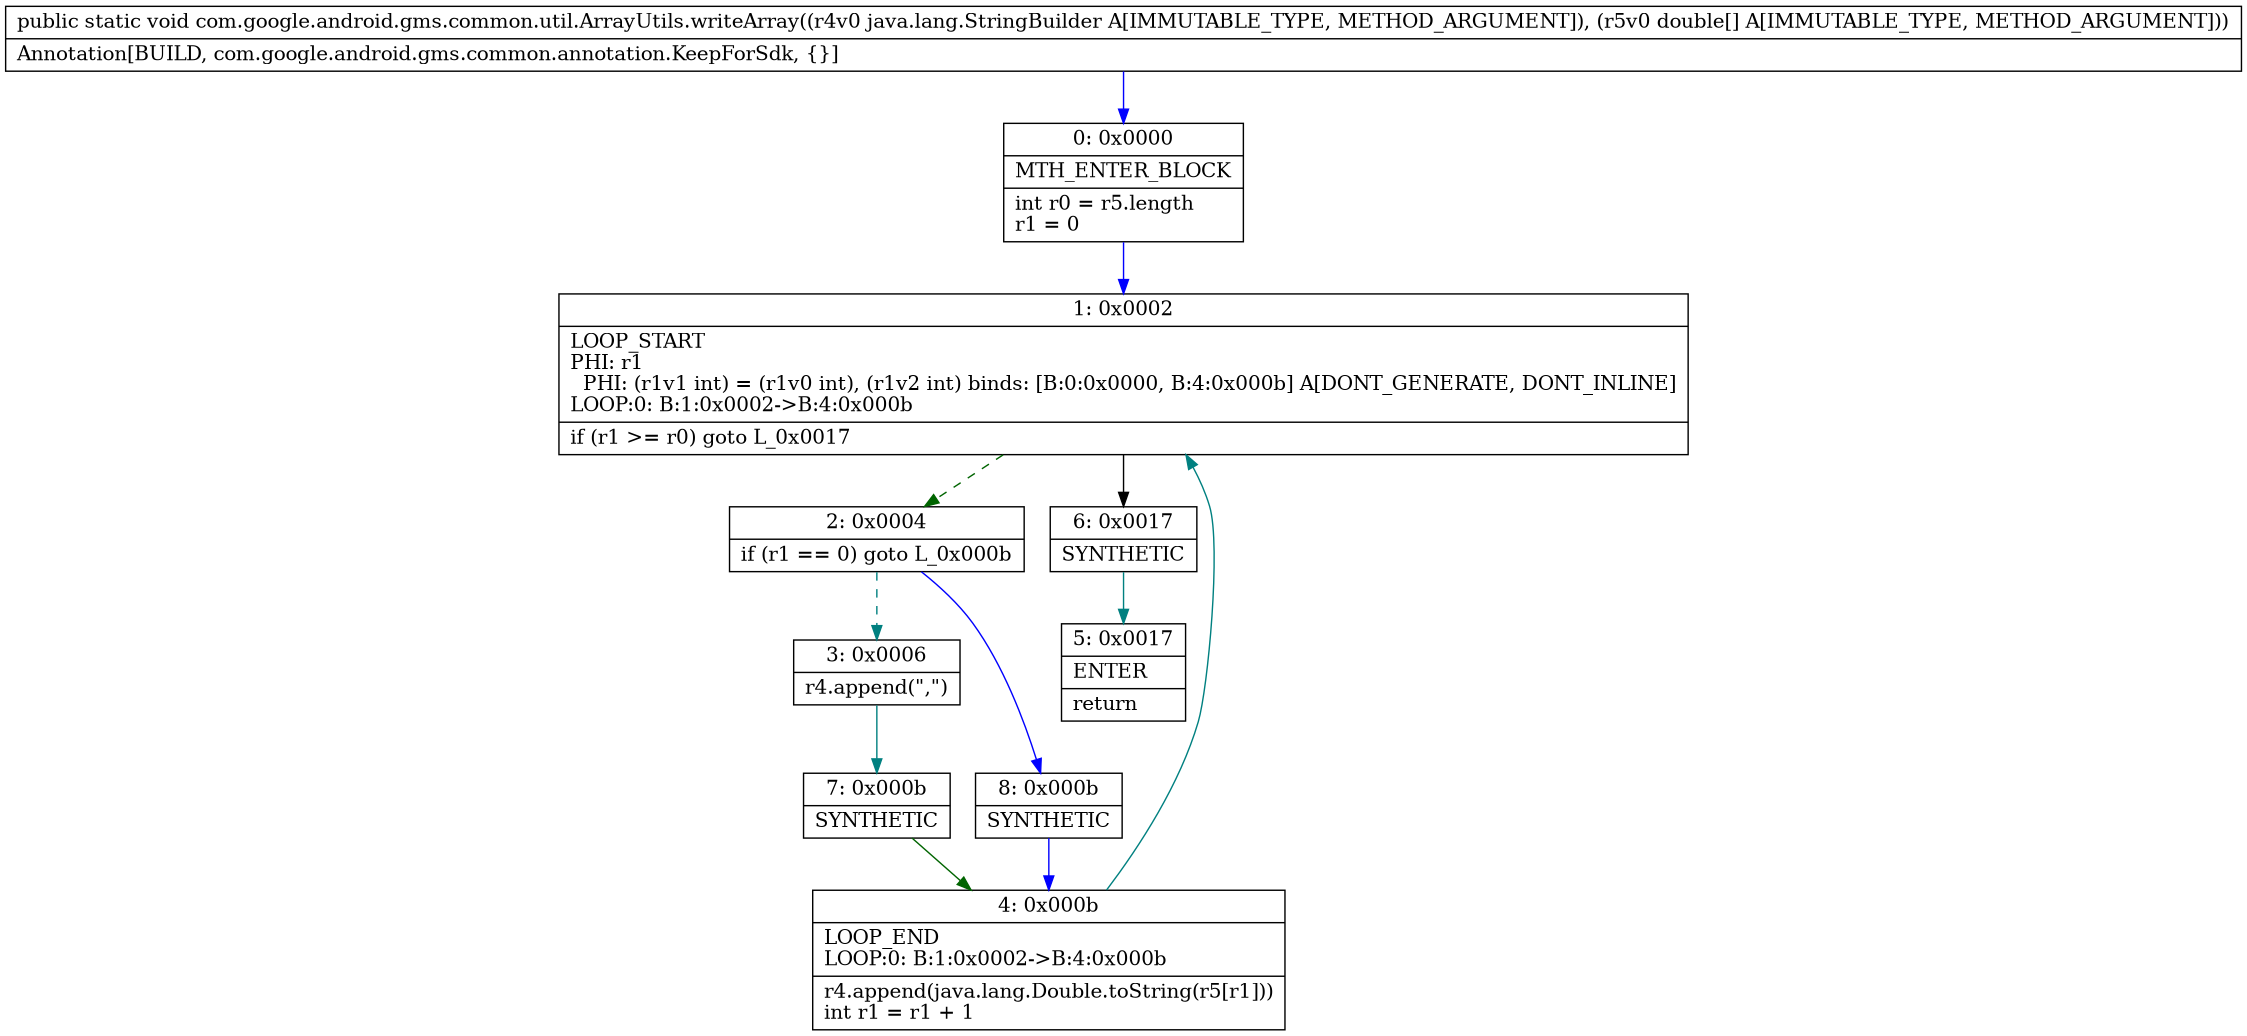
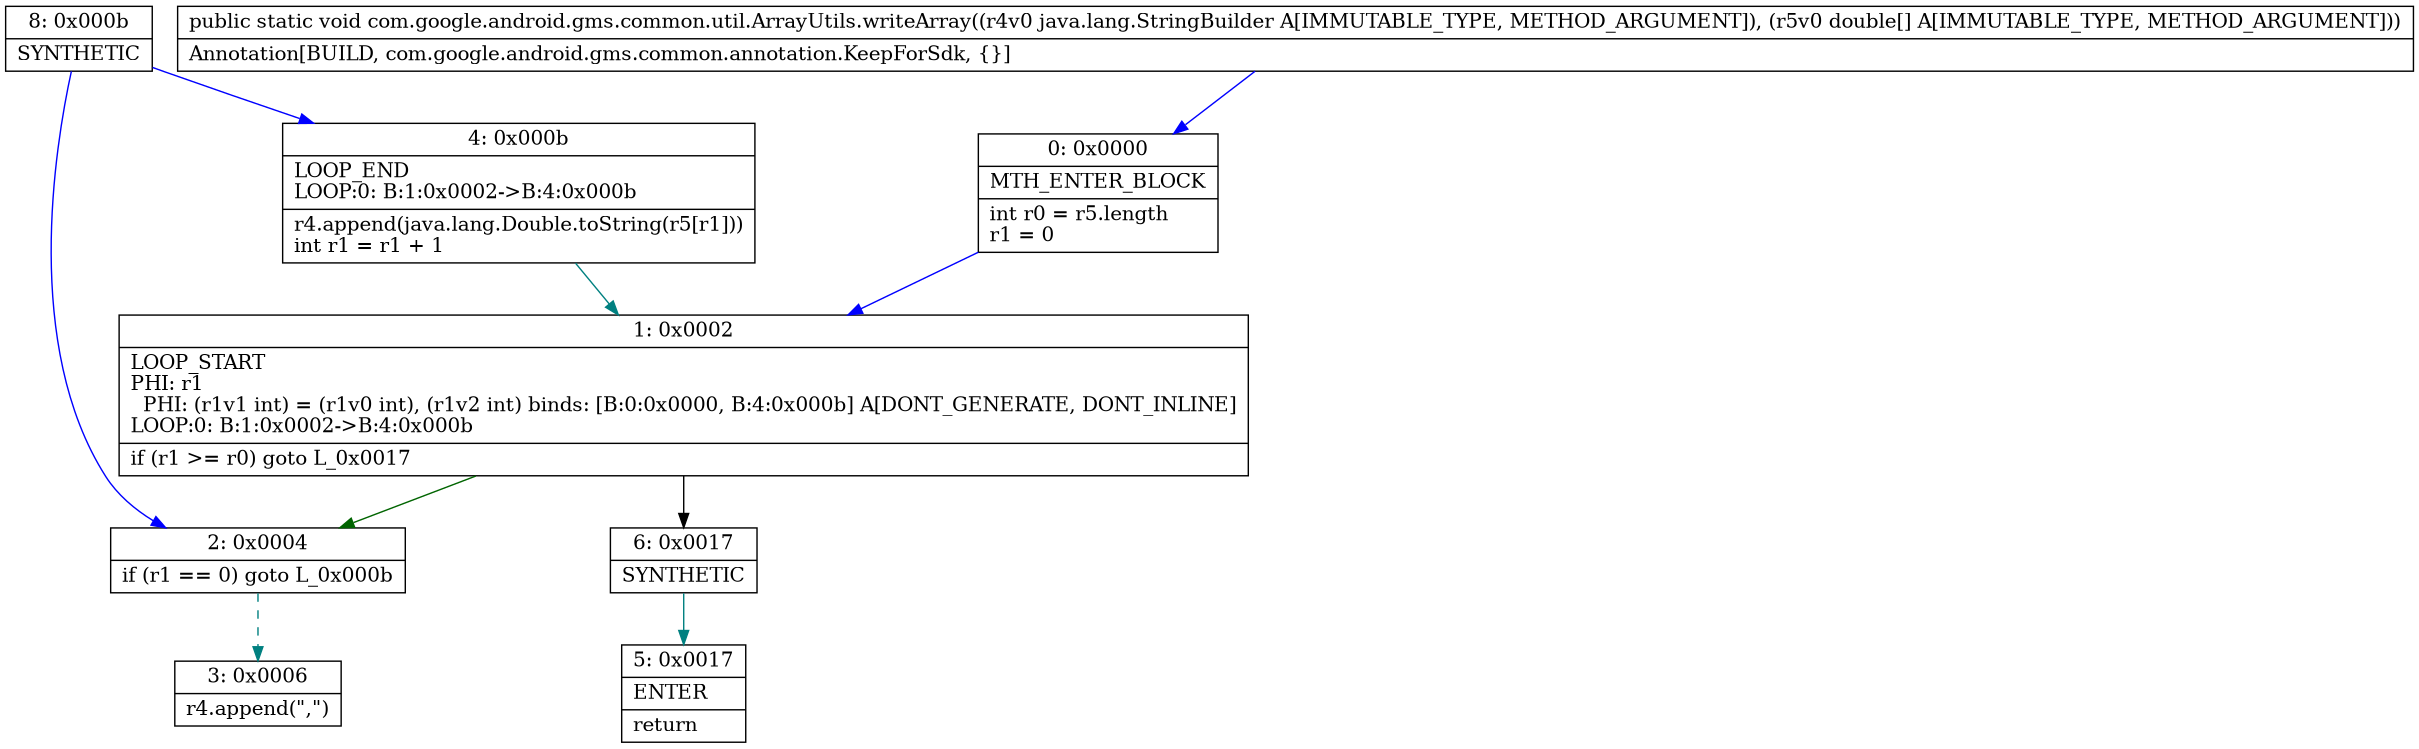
edge "1: 0x0002" -> "2: 0x0004": style dashed -> solid
edge "2: 0x0004" -> "8: 0x000b": reversed
node "7: 0x000b": removed
